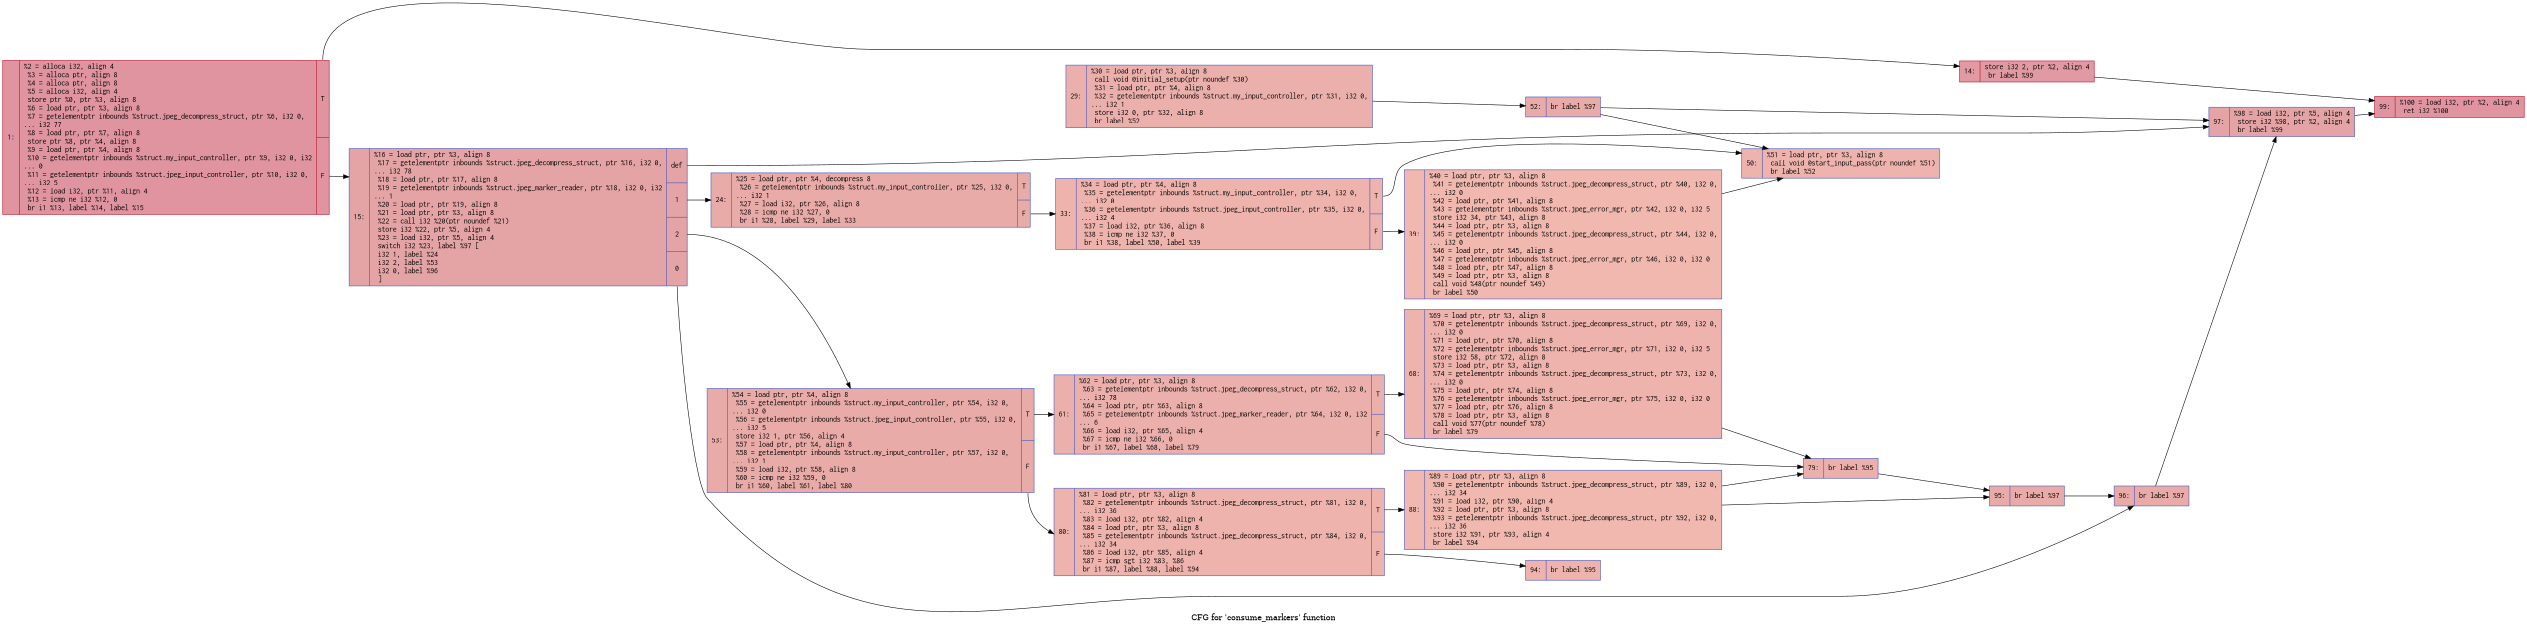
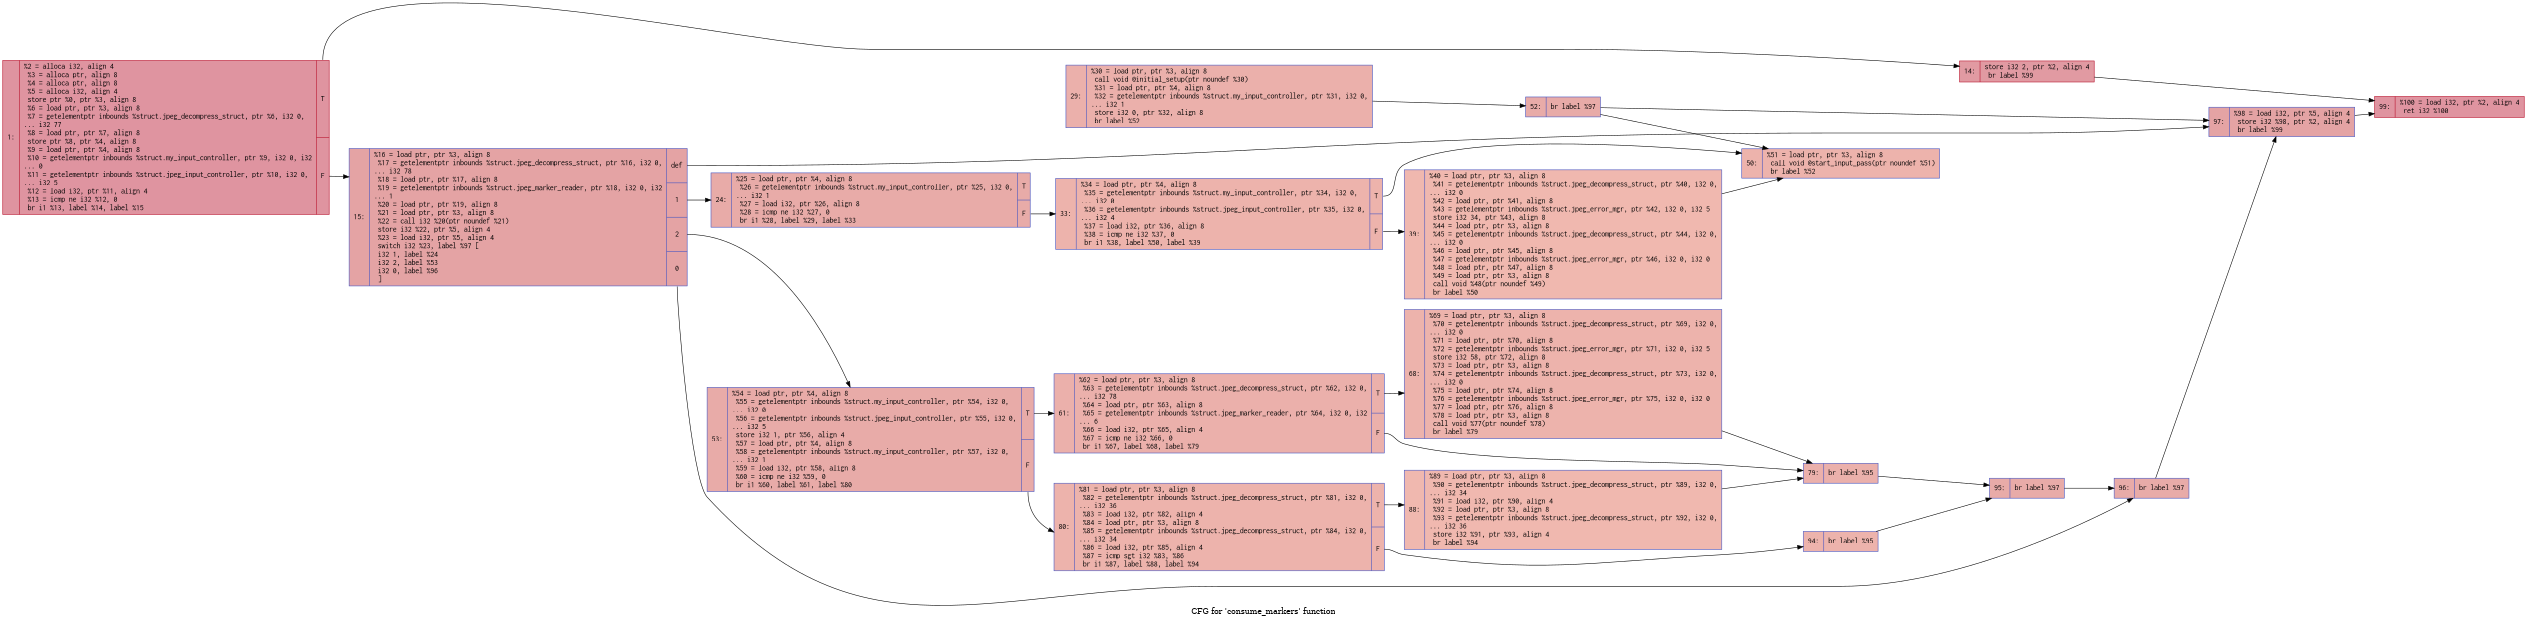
node "24:": text "%25 = load ptr, ptr %4, decompress 8" -> "%25 = load ptr, ptr %4, align 8"
edge "88:" -> "95:": now "94:" -> "95:"
